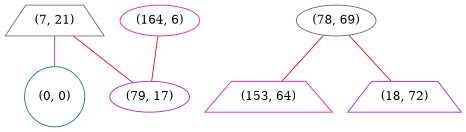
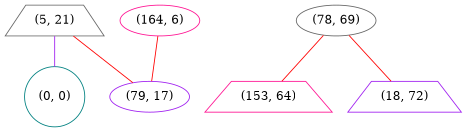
node "(7, 21)": label "(7, 21)" -> "(5, 21)"
